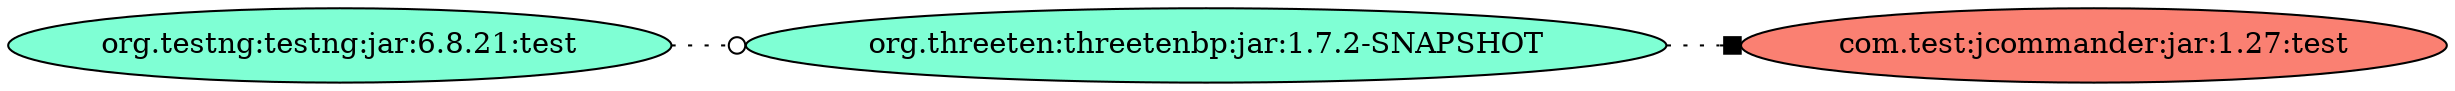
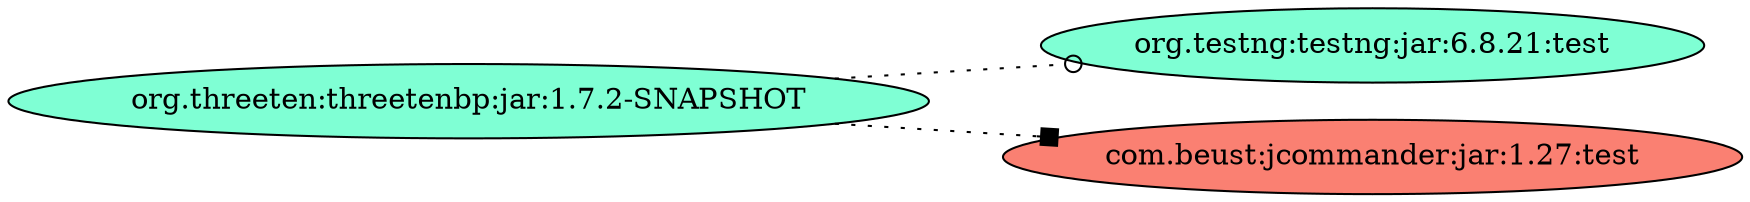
edge "org.testng:testng:jar:6.8.21:test" -> "org.threeten:threetenbp:jar:1.7.2-SNAPSHOT": reversed
node "com.test:jcommander:jar:1.27:test": label "com.test:jcommander:jar:1.27:test" -> "com.beust:jcommander:jar:1.27:test"
